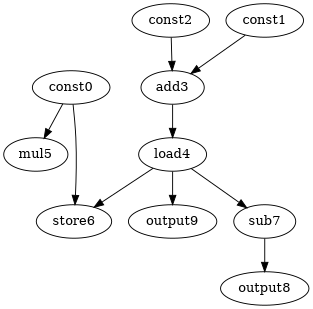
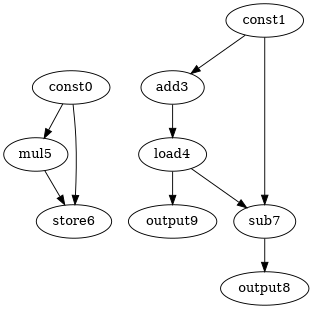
node "const2": removed
edge "const1" -> "sub7": added
edge "load4" -> "store6": now "mul5" -> "store6"
